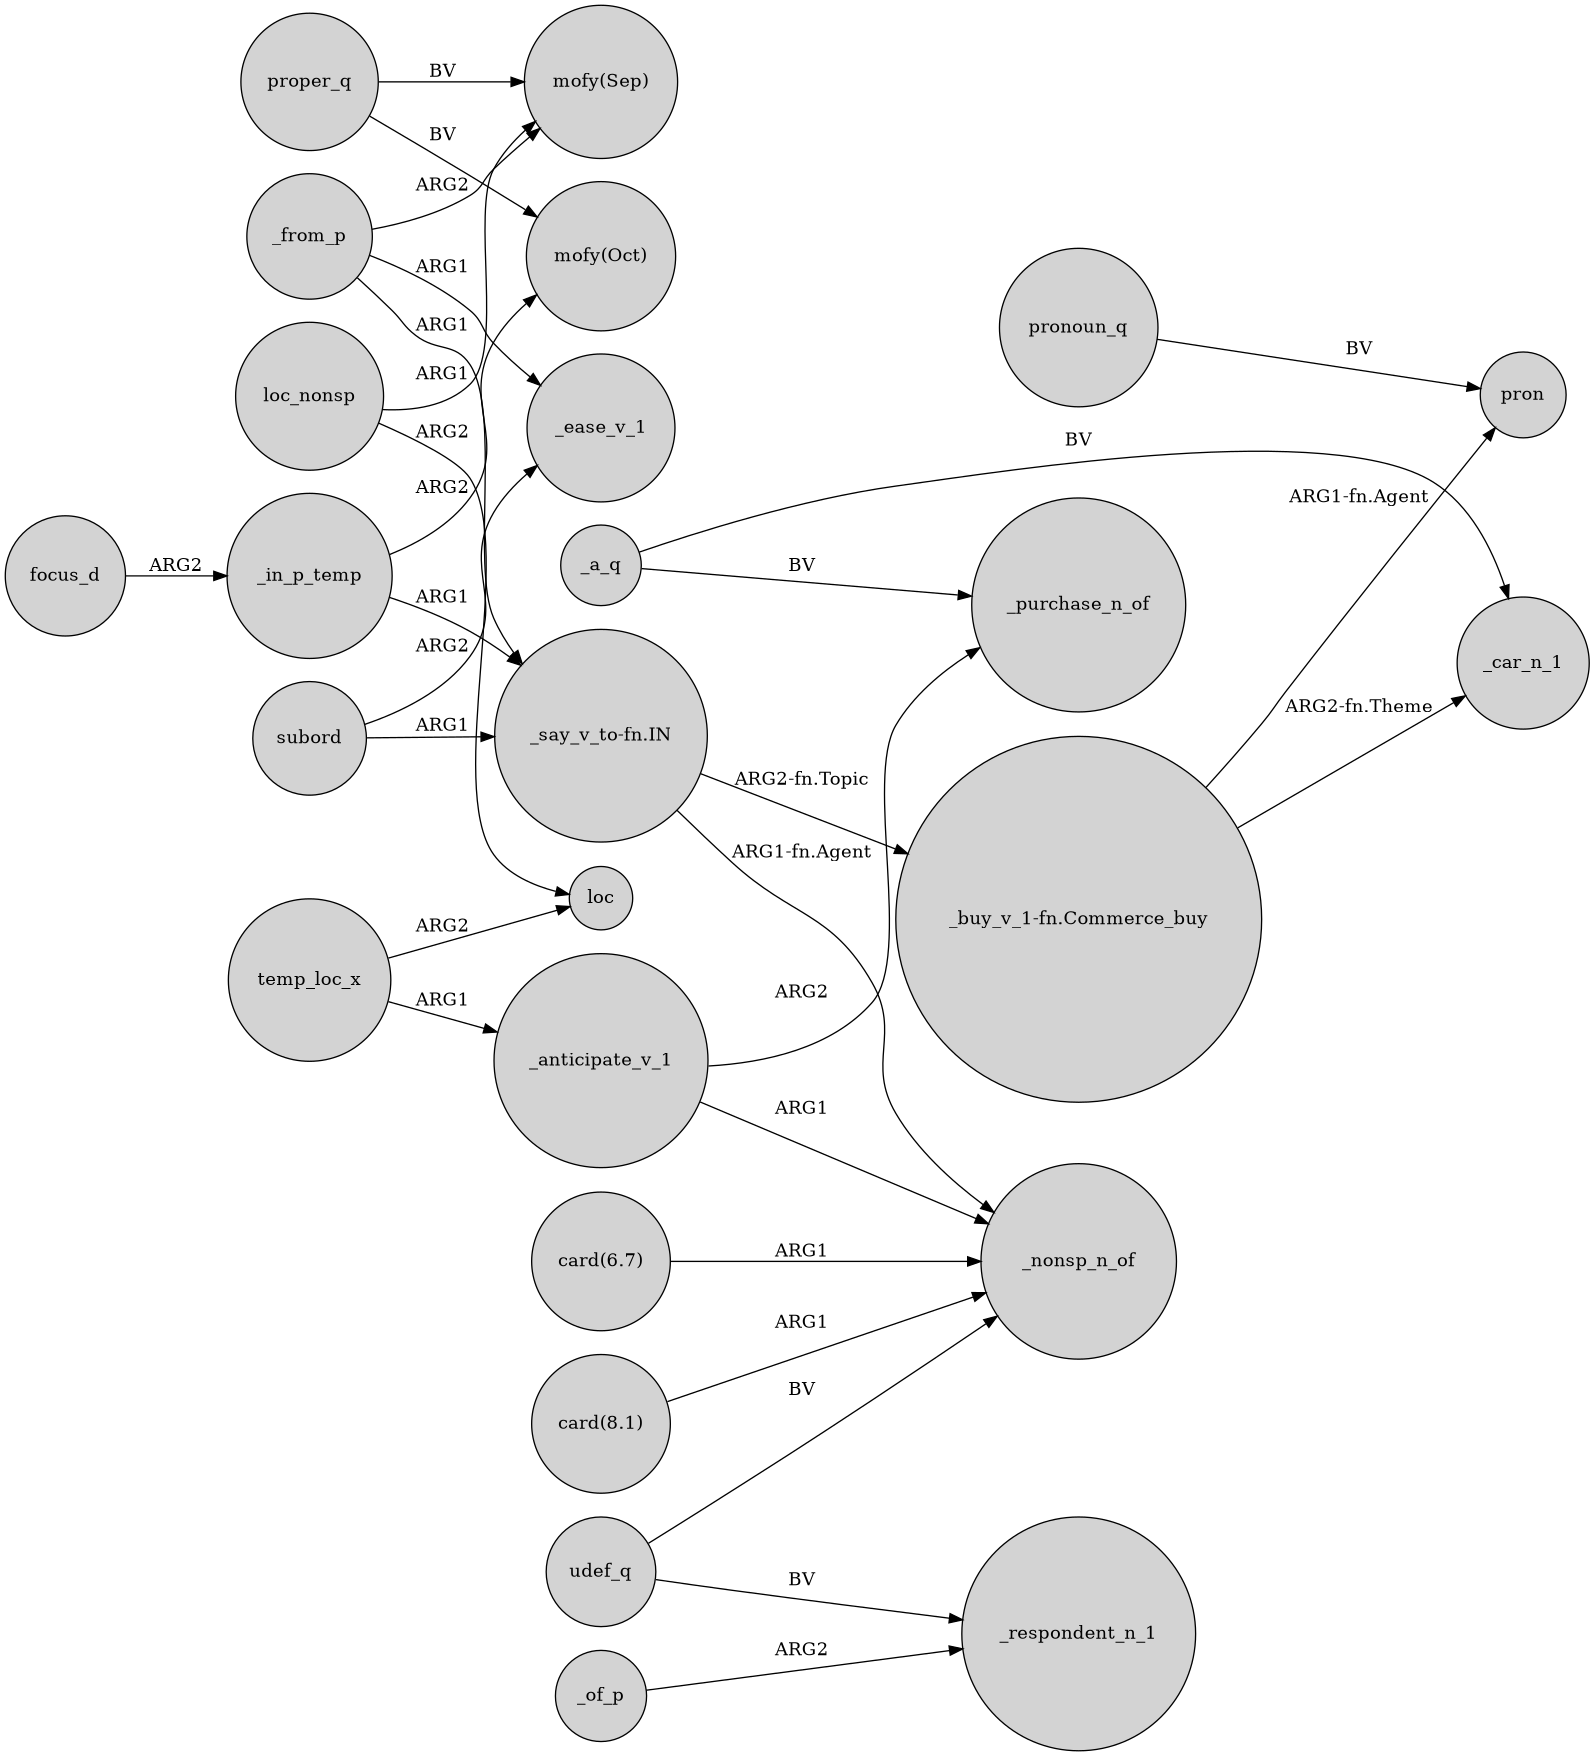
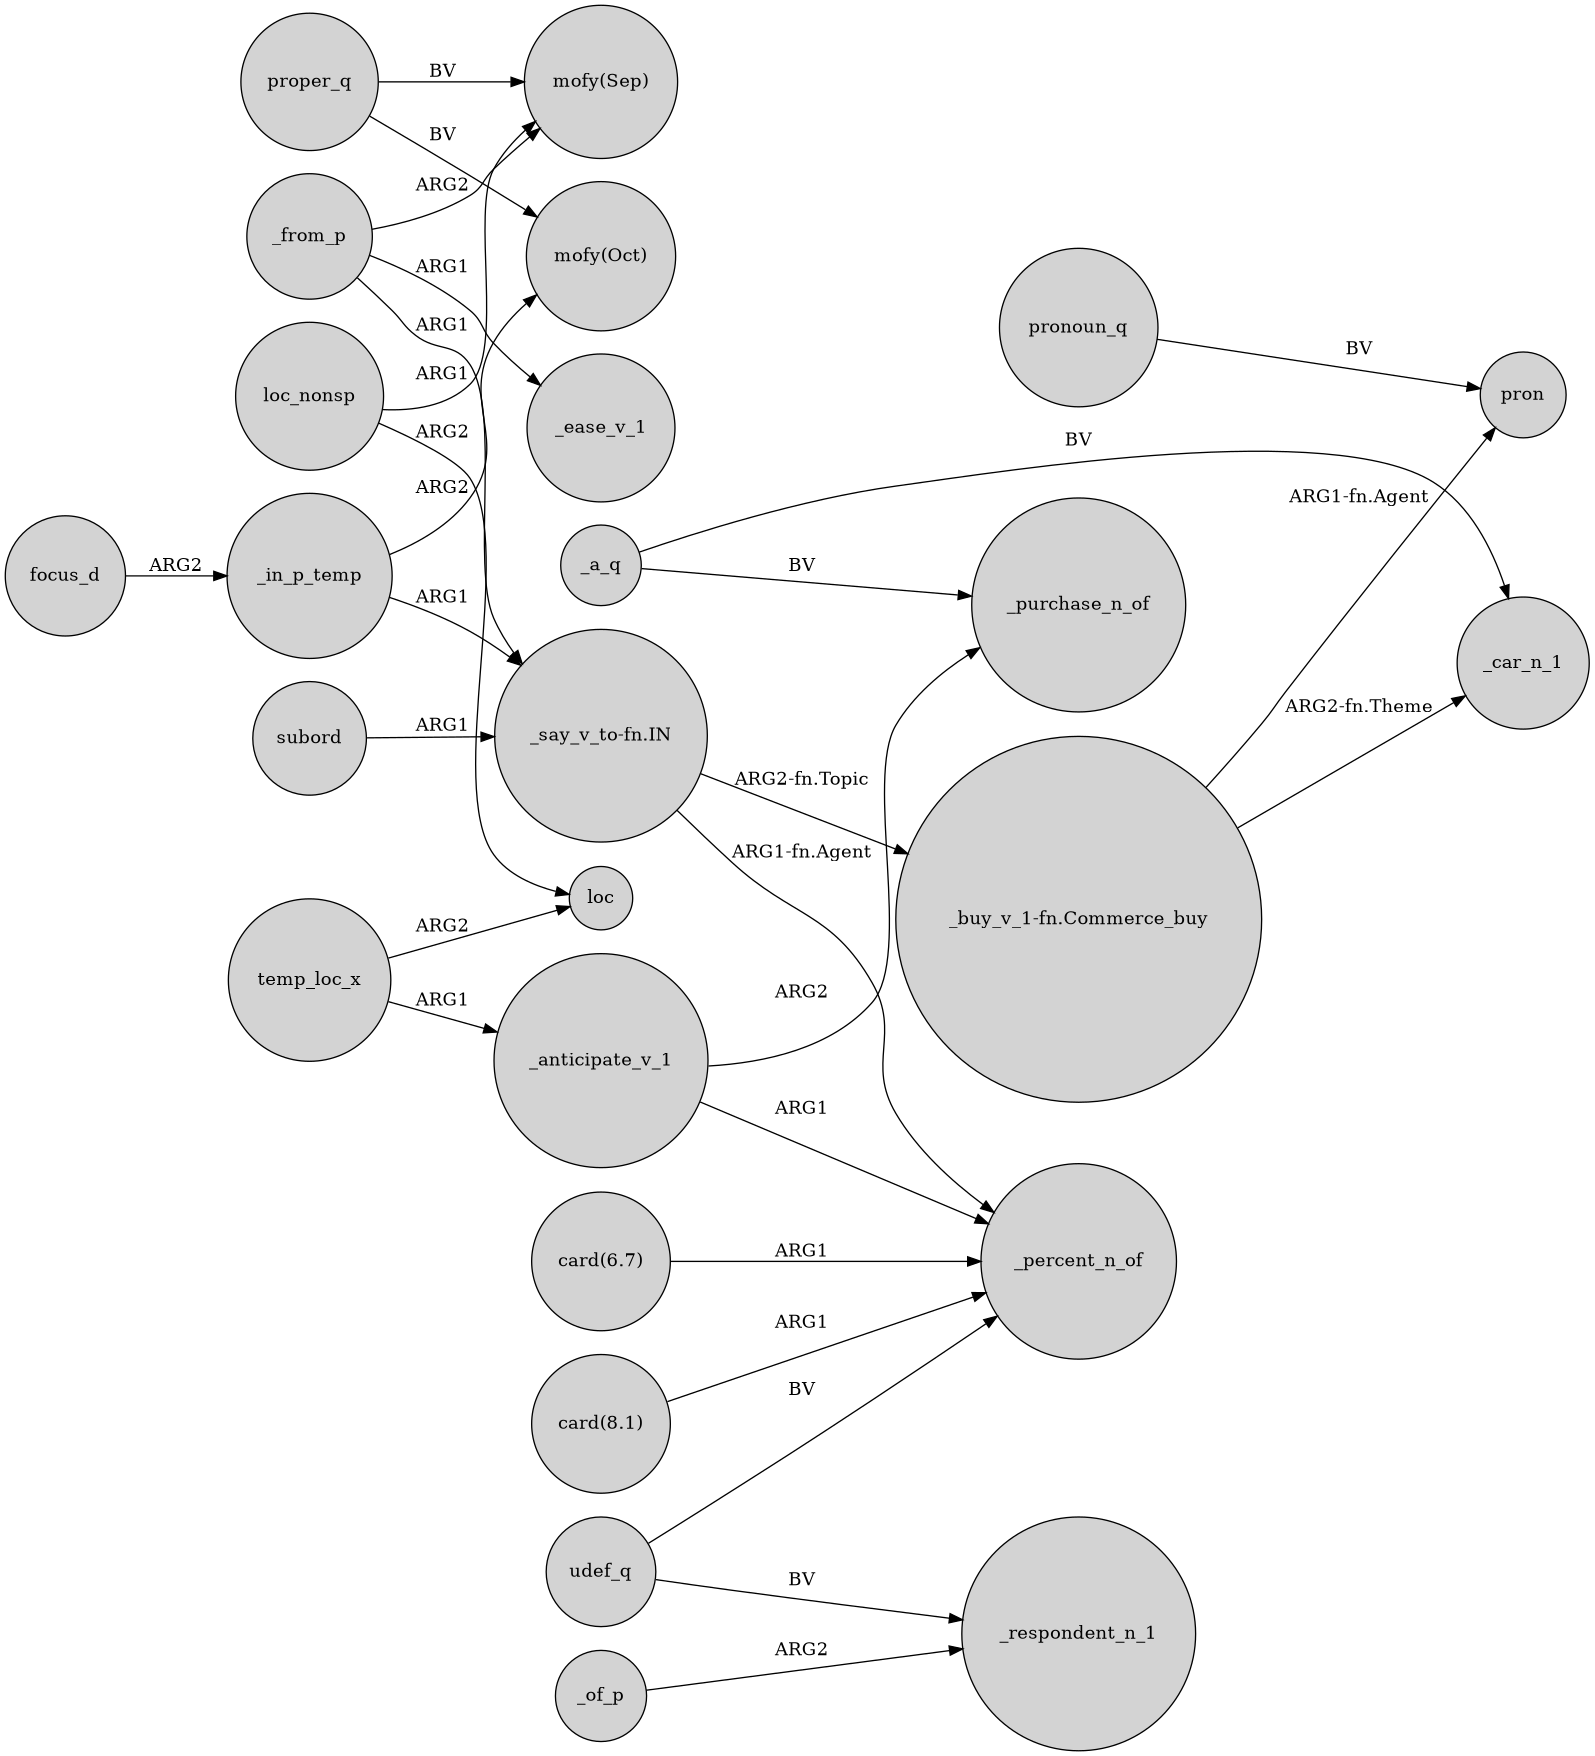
edge "subord" -> "_ease_v_1": removed, label "ARG2"
node "_nonsp_n_of": label "_nonsp_n_of" -> "_percent_n_of"
